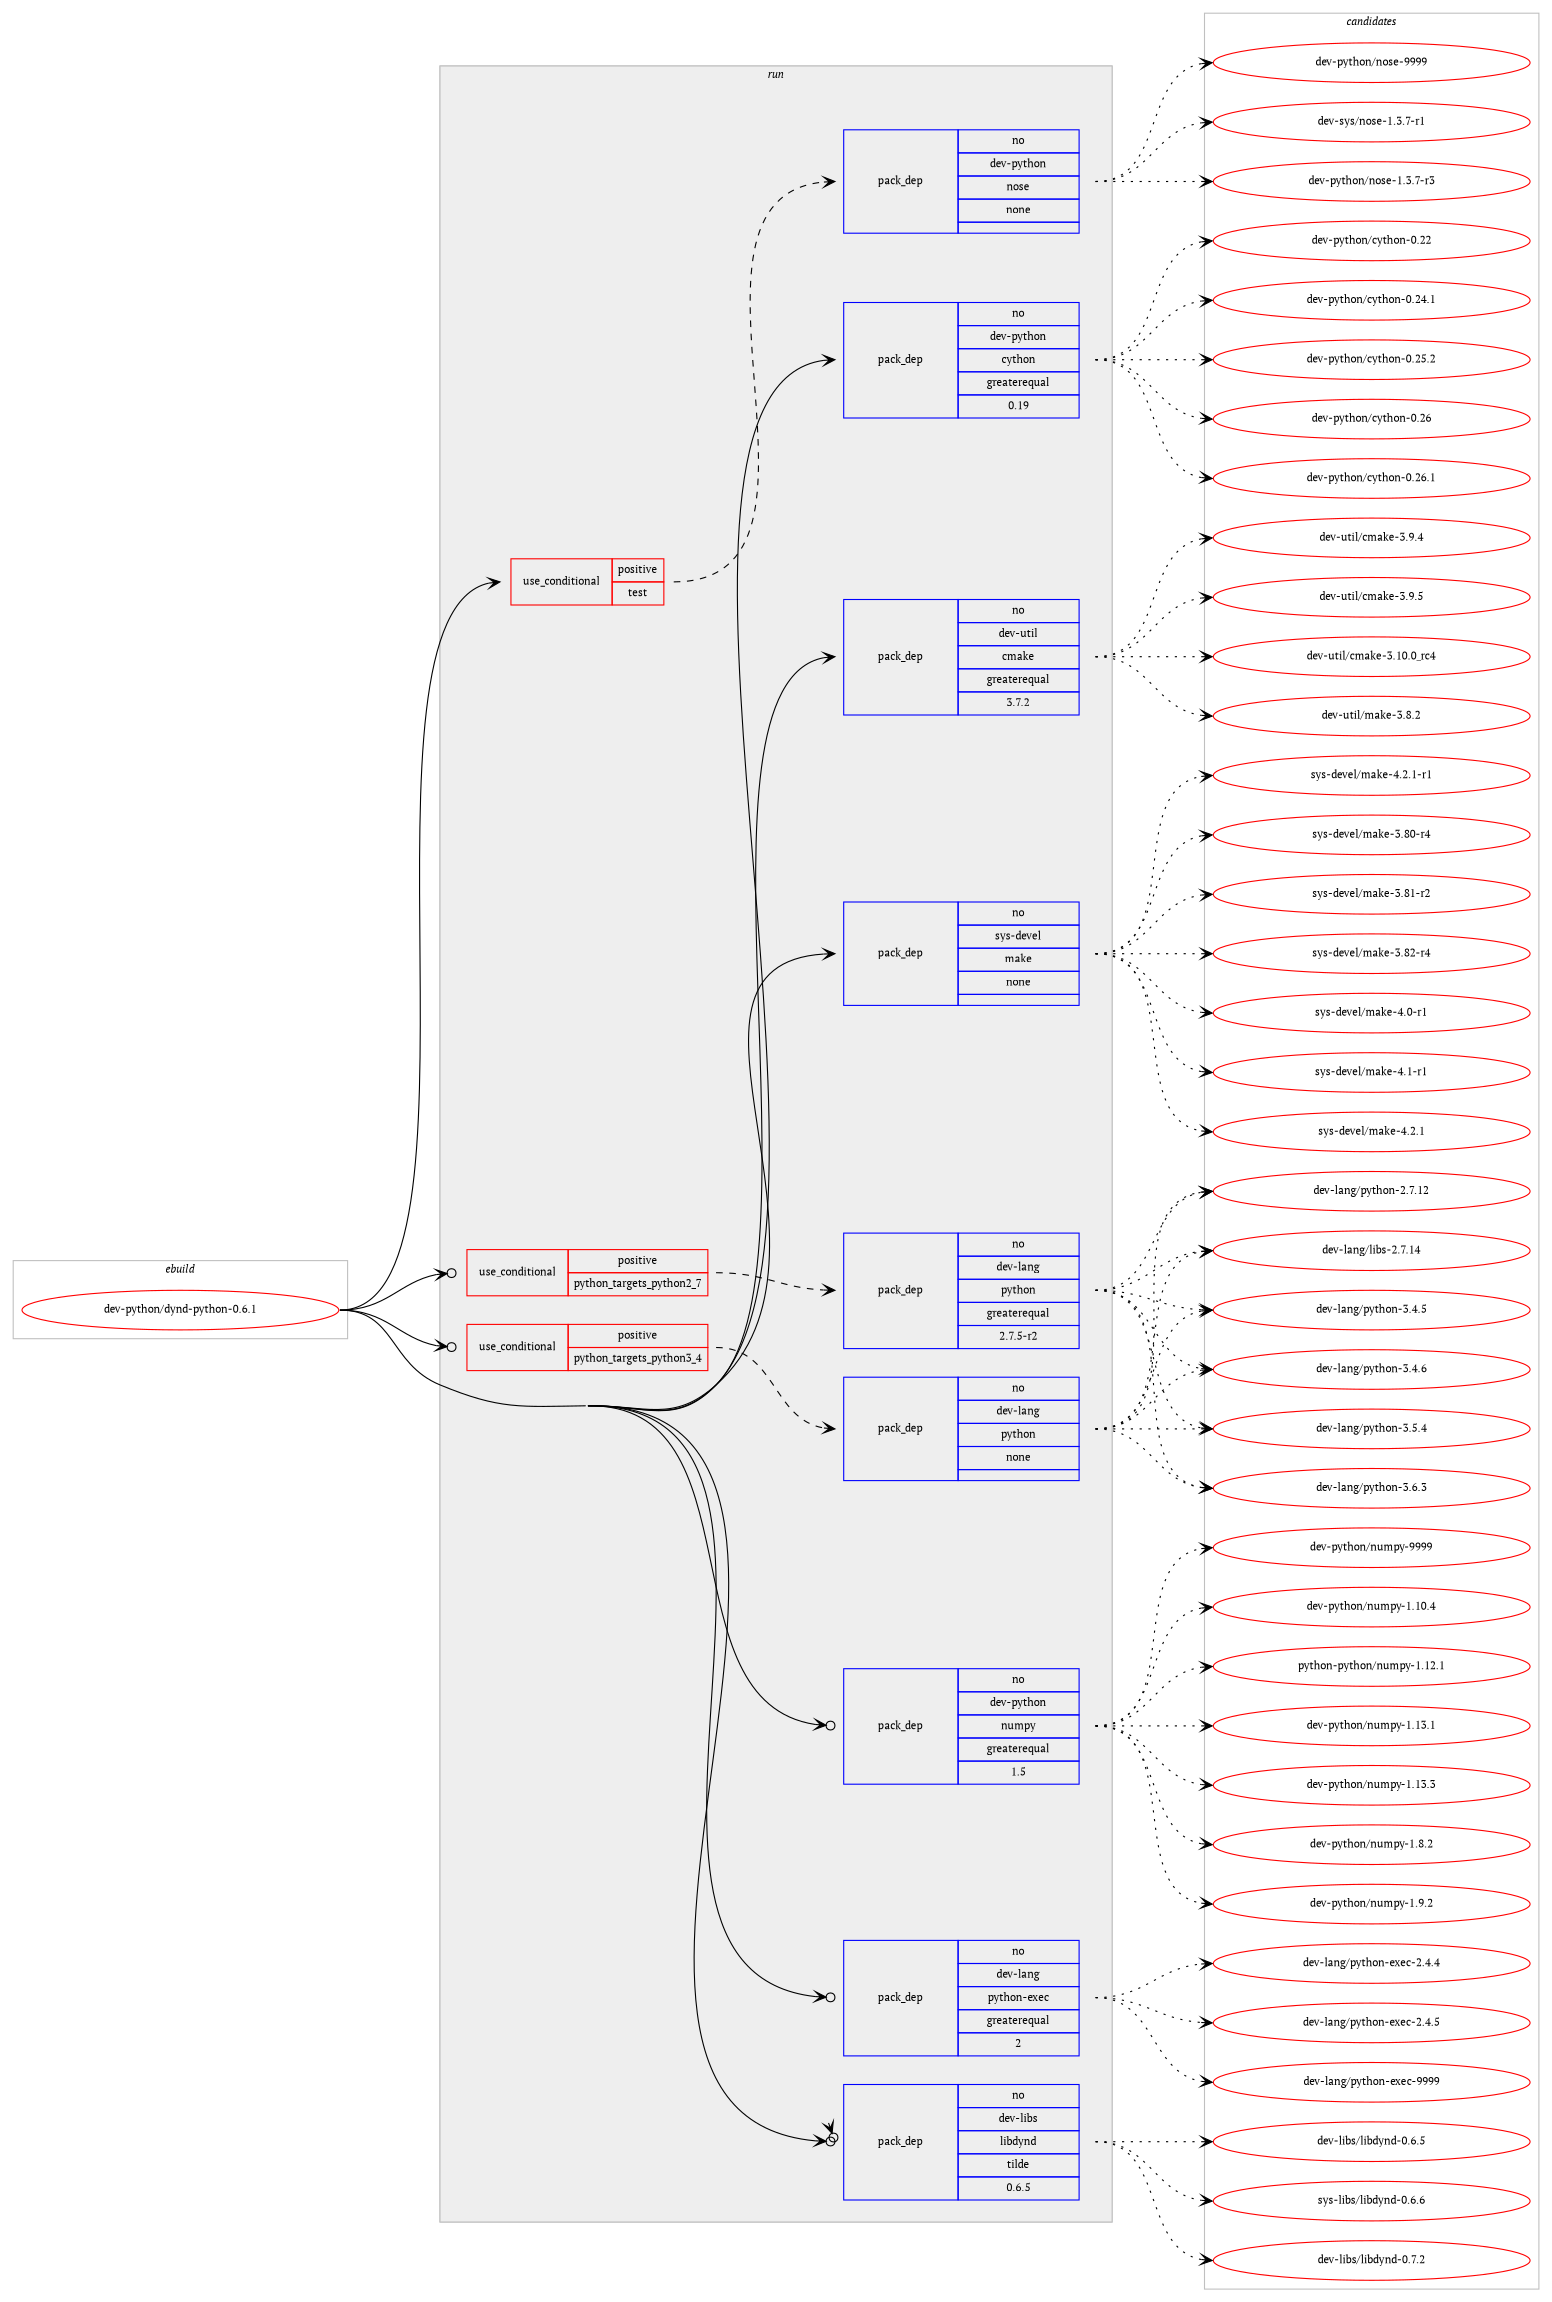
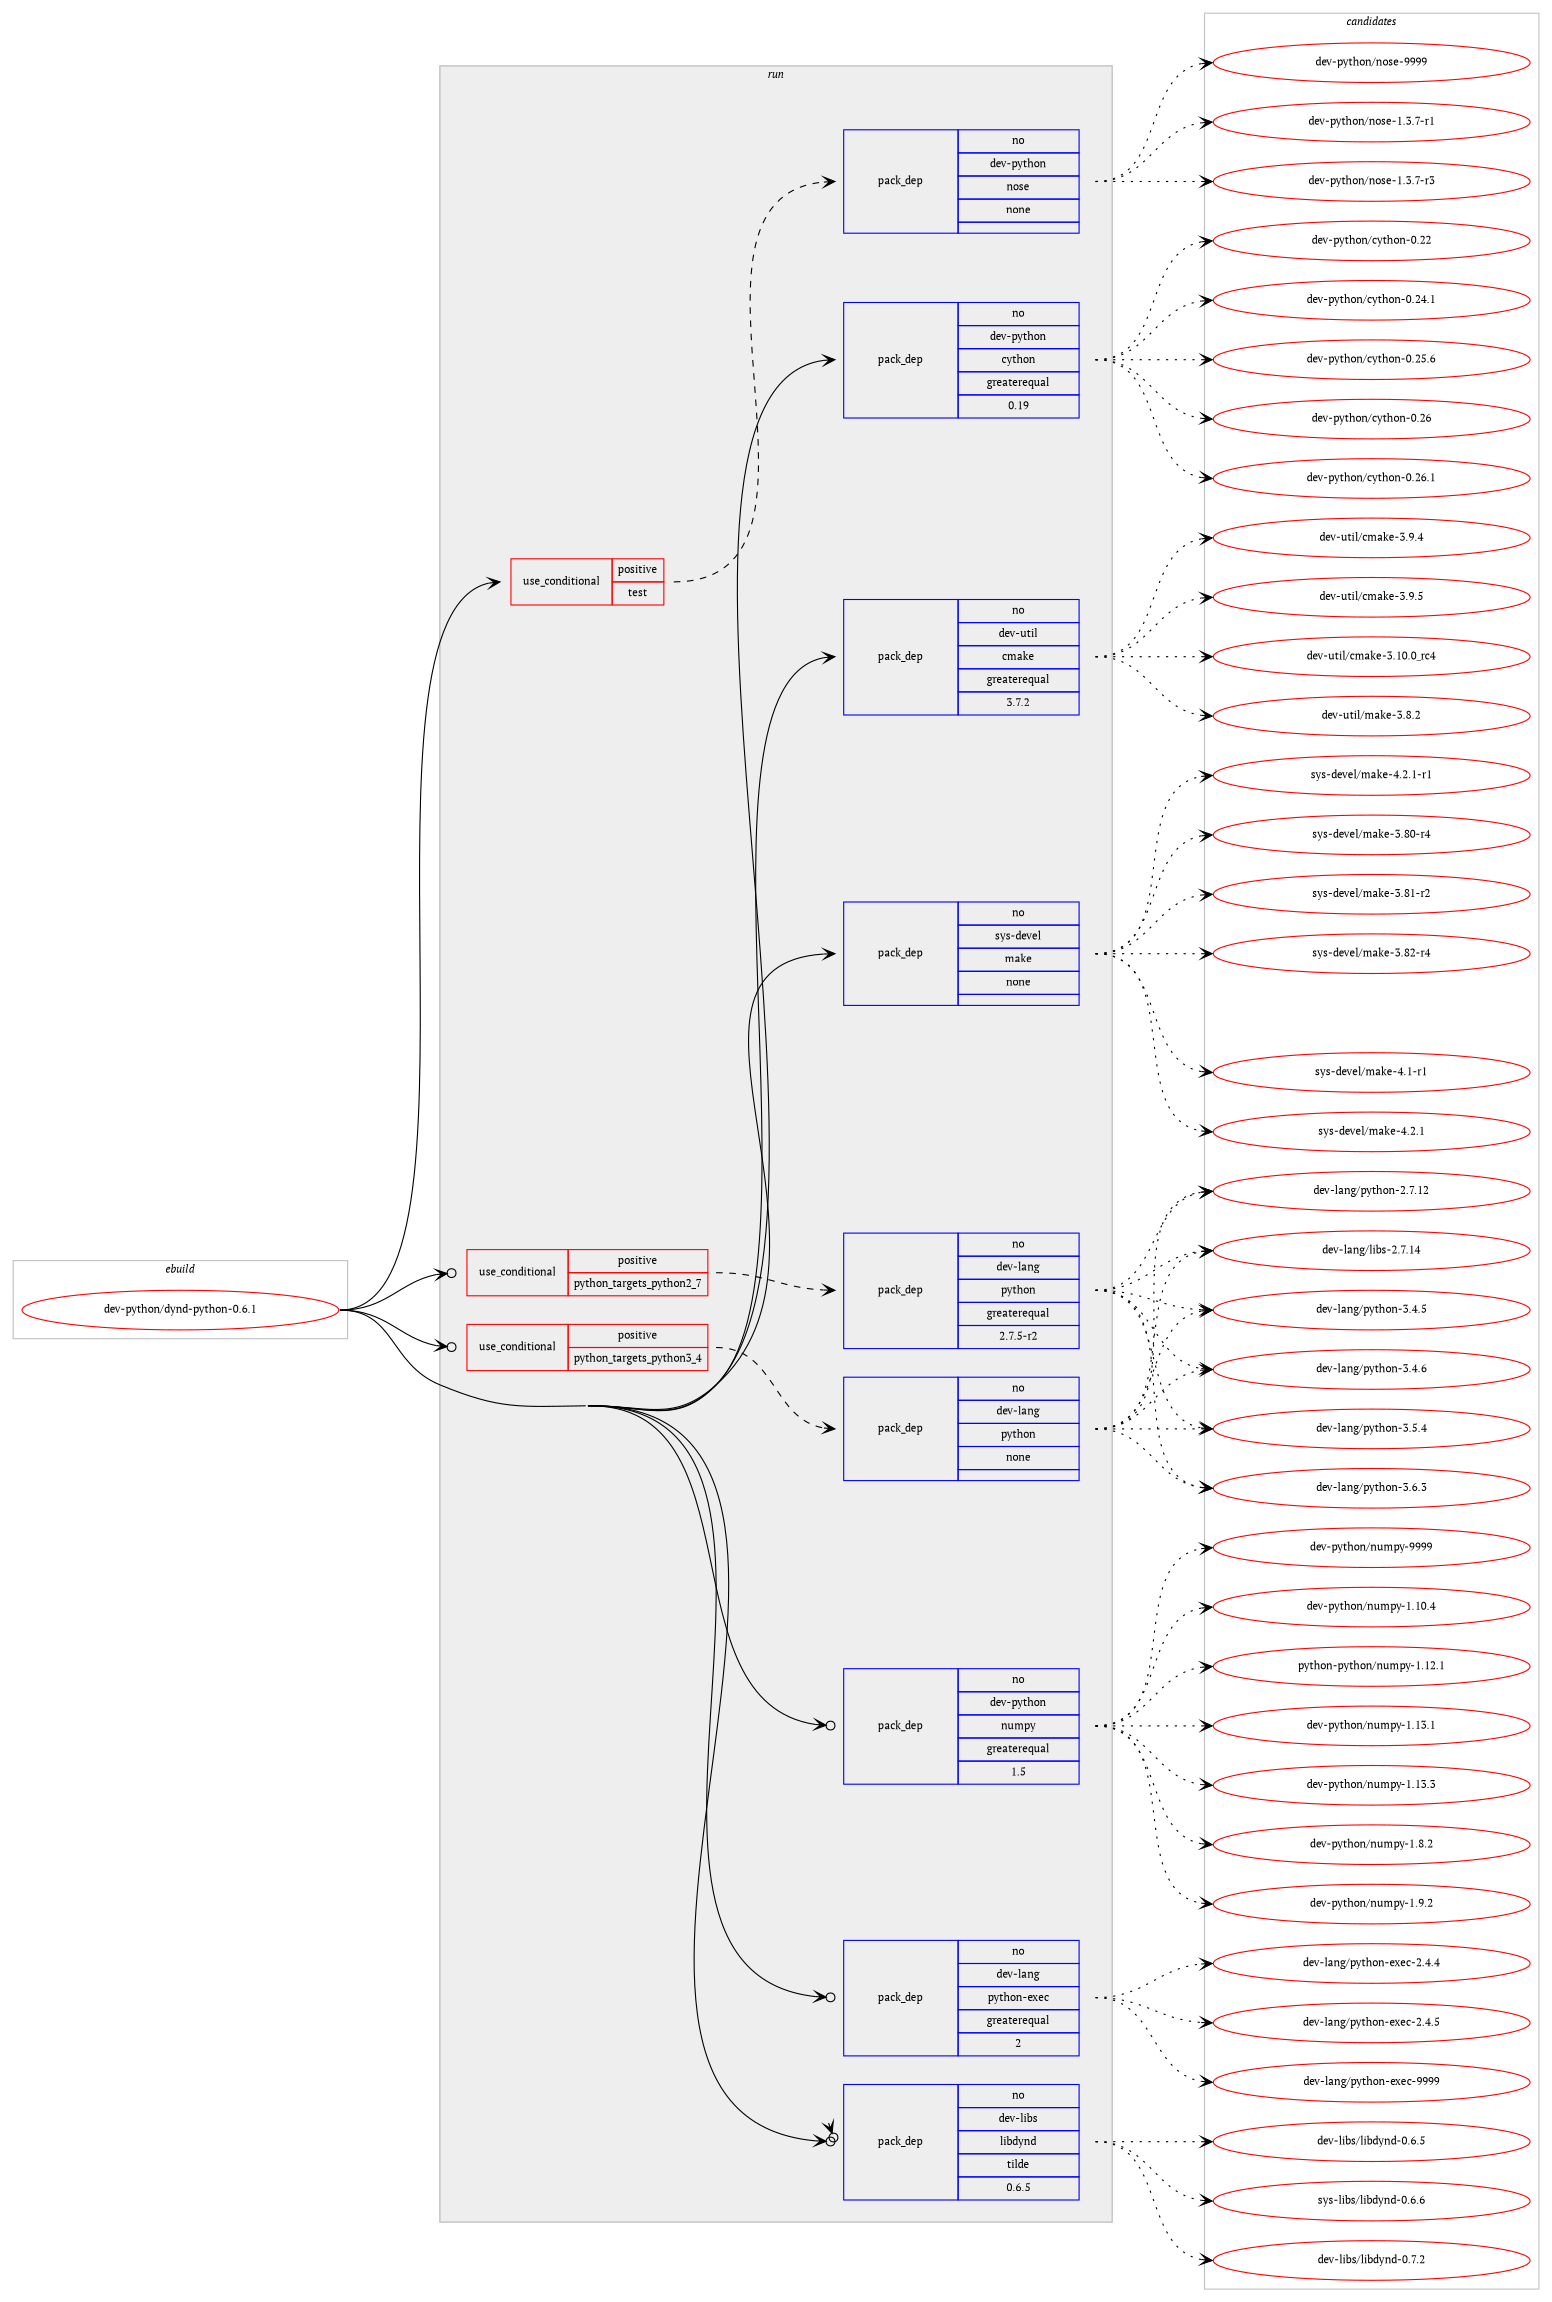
node "dev-sys/nose-1.3.7-r1": label "dev-sys/nose-1.3.7-r1" -> "dev-python/nose-1.3.7-r1"
node "dev-python/cython-0.25.2": label "dev-python/cython-0.25.2" -> "dev-python/cython-0.25.6"
node "sys-devel/make-4.0-r1": removed
